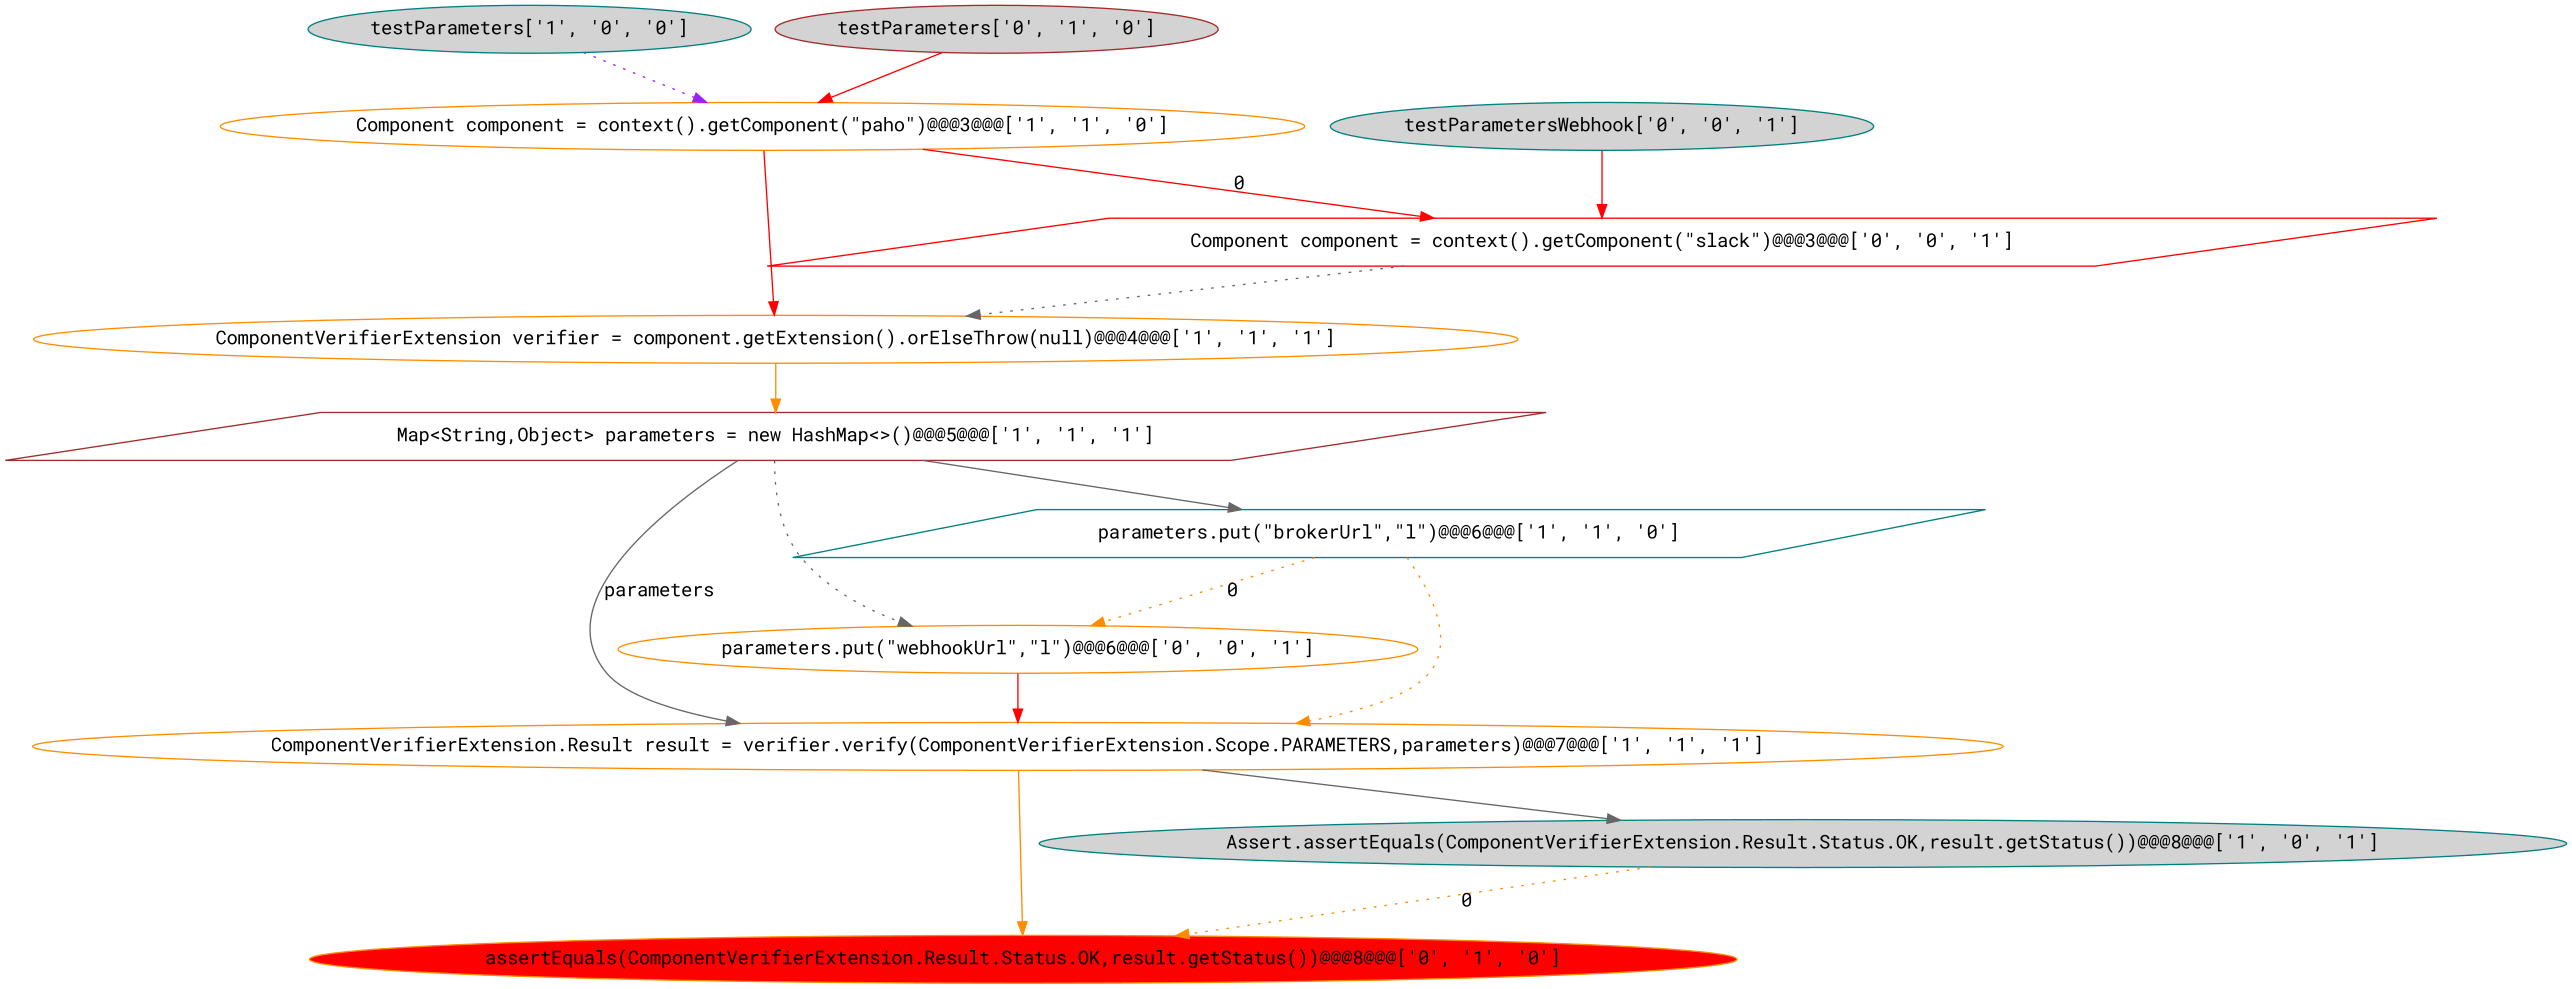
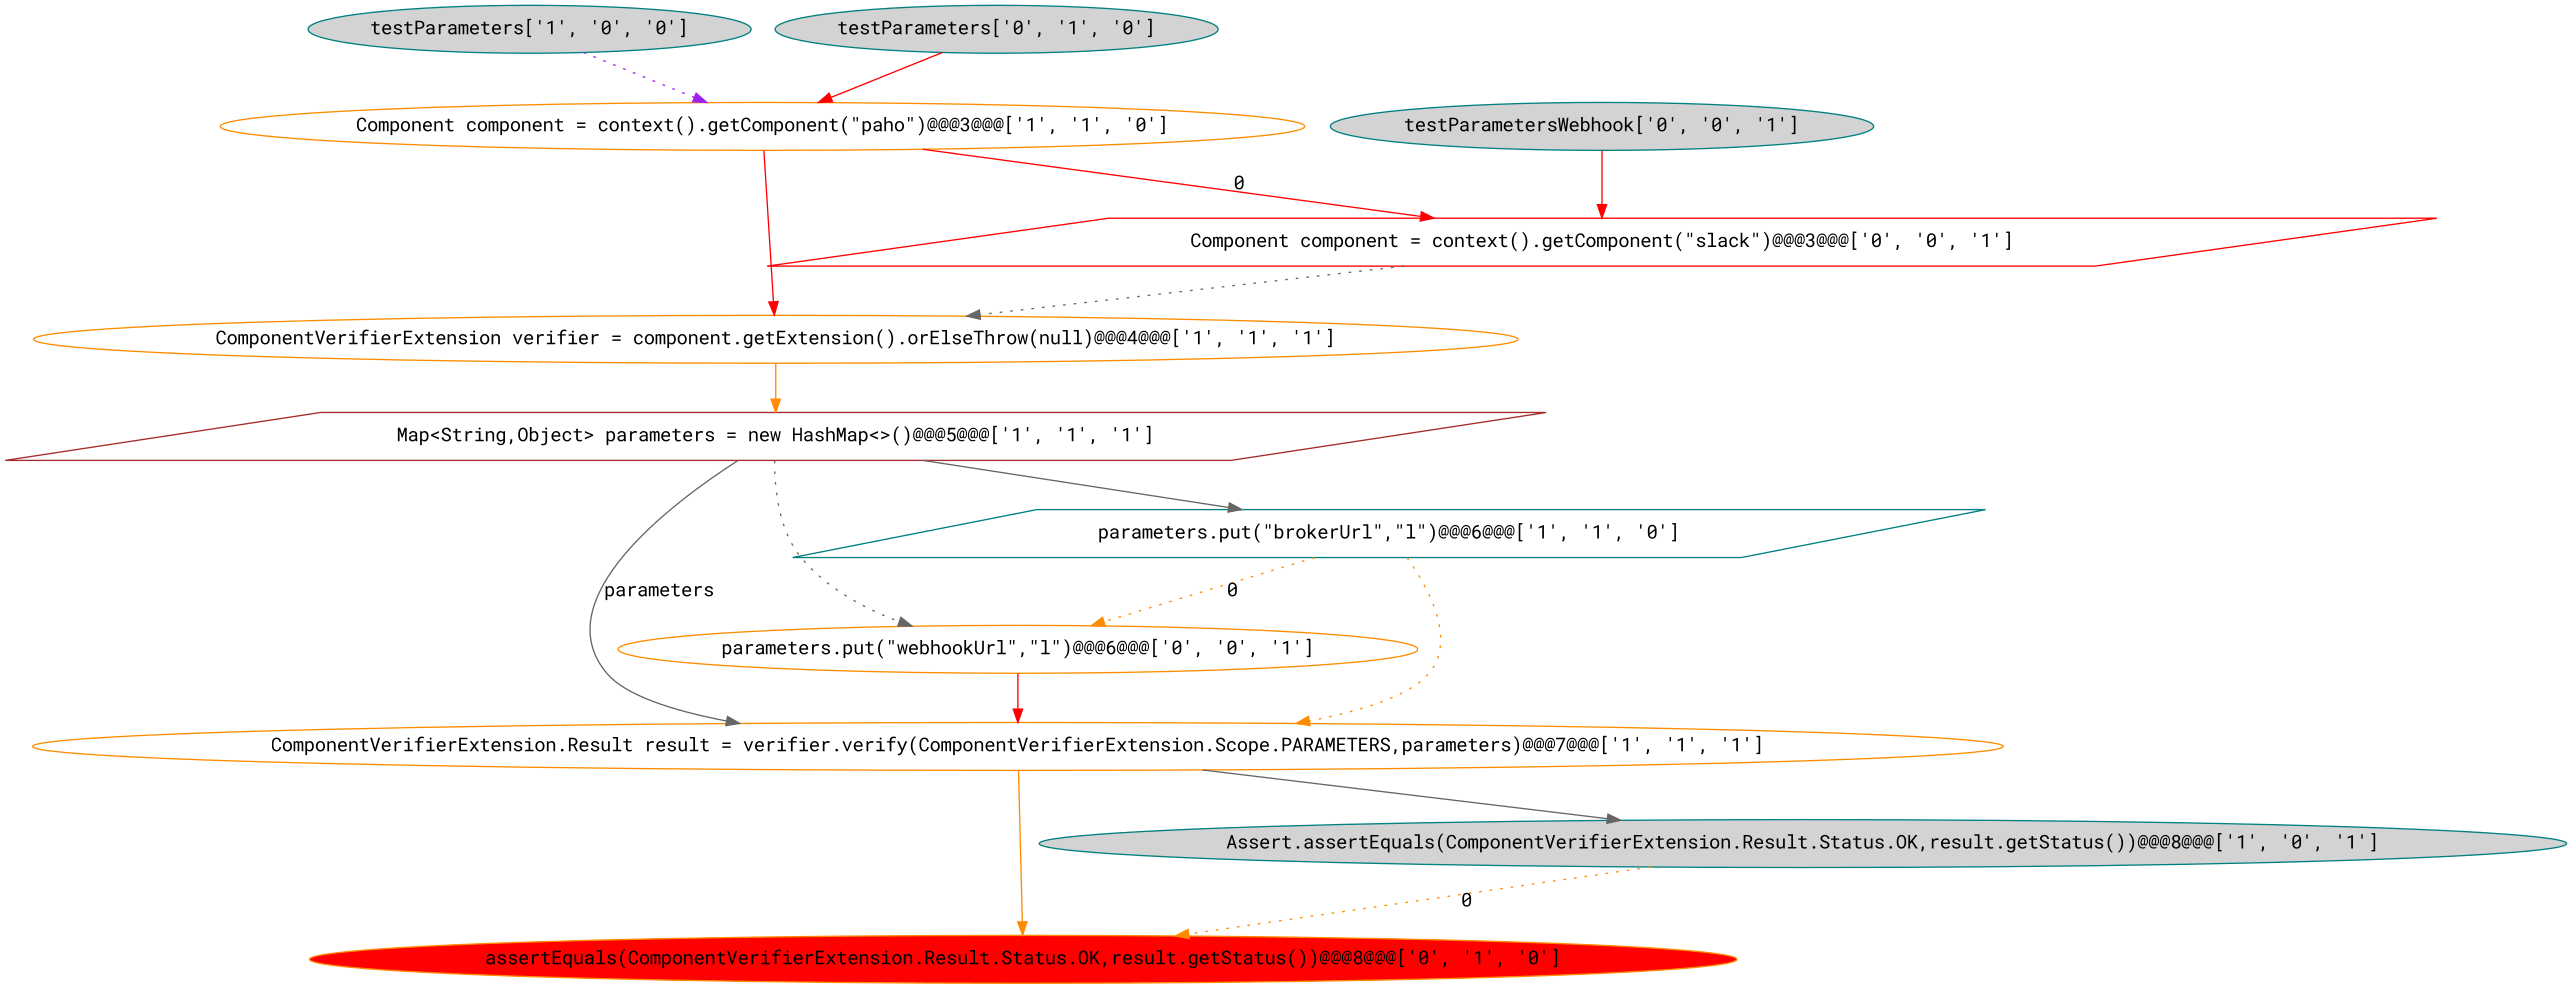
node "testParameters['0', '1', '0']": color brown -> teal
